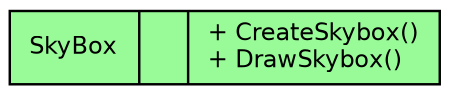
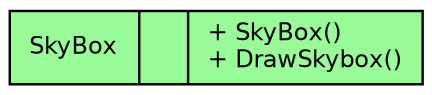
node "SkyBox": text "+ CreateSkybox()" -> "+ SkyBox()"
